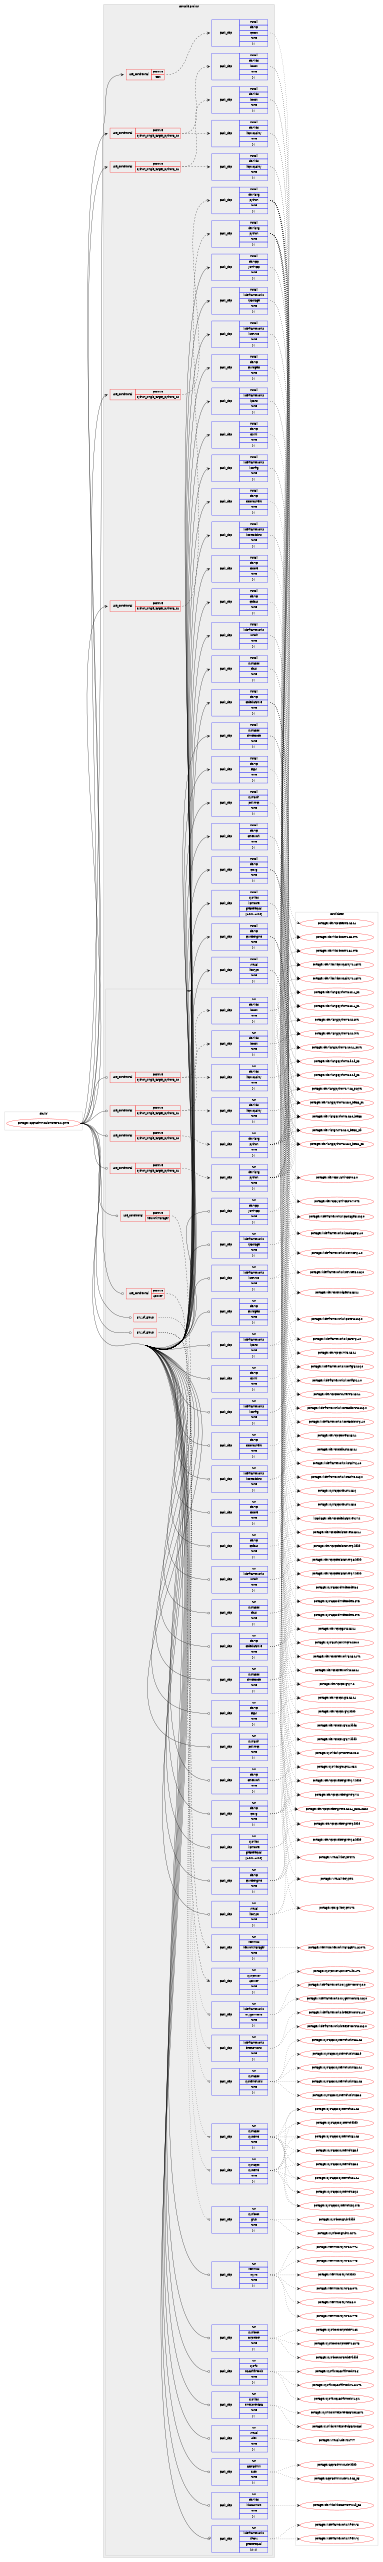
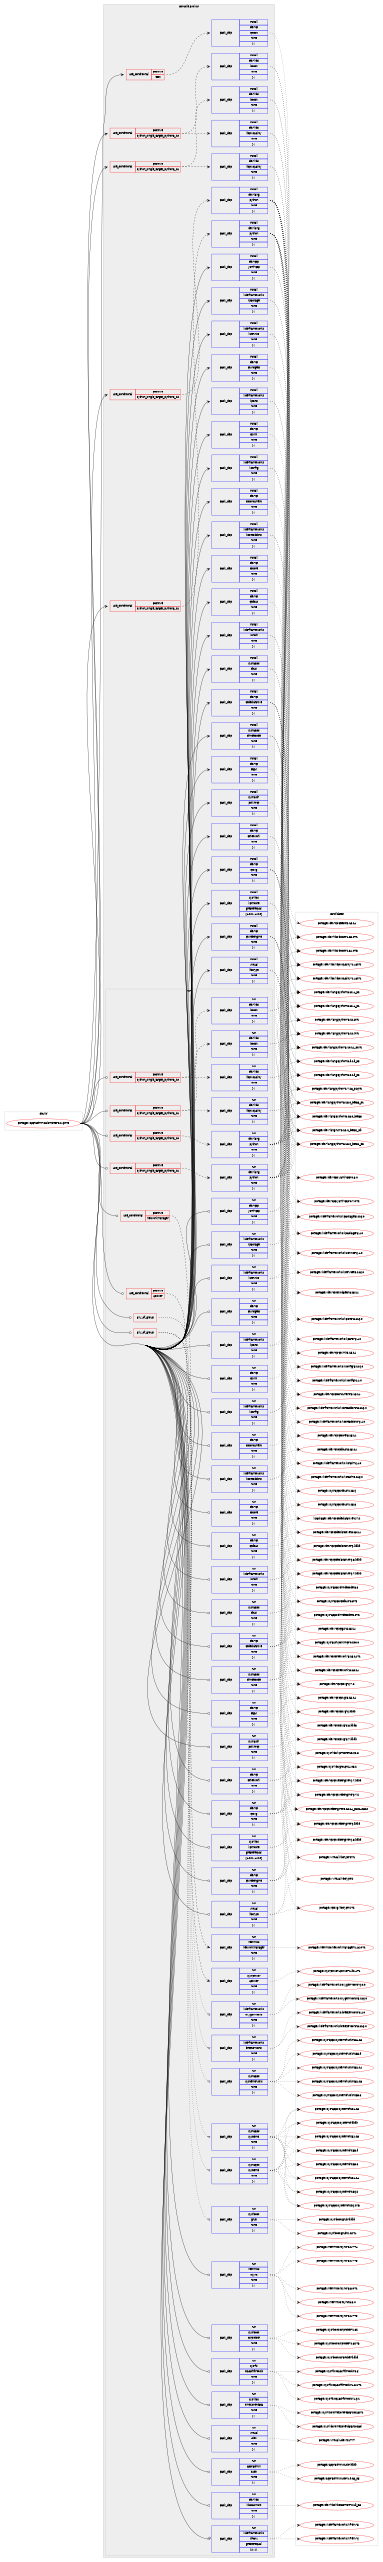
node "portage://sys-apps/dmidecode-3.5-r3": label "portage://sys-apps/dmidecode-3.5-r3" -> "portage://sys-apps/qtdbus-3.5-r3"
node "portage://net-misc/rsync-9999": removed
